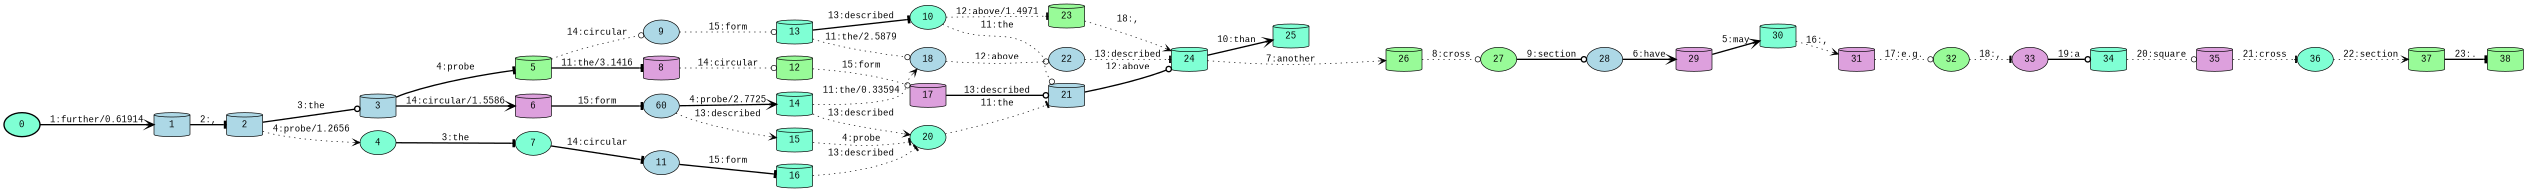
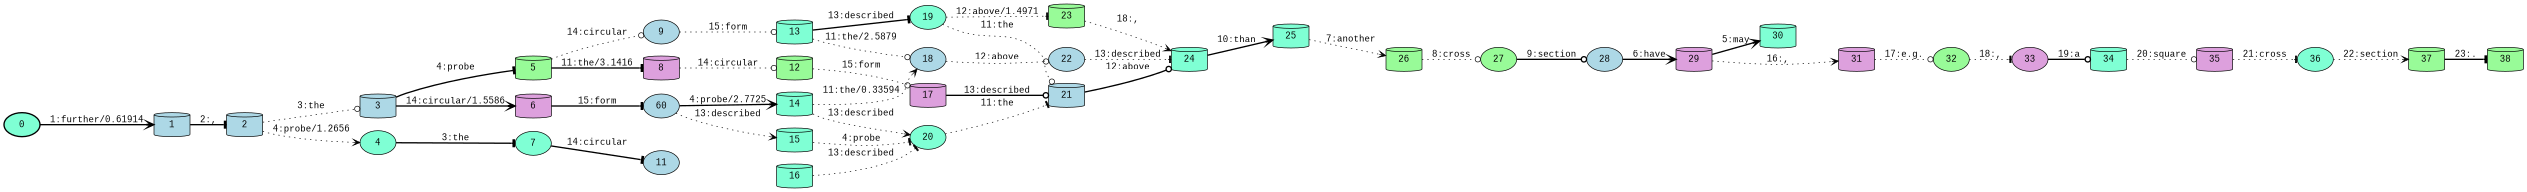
node "10": label "10" -> "19"
edge "30" -> "31": now "29" -> "31"
edge "24" -> "26": now "25" -> "26"
edge "2" -> "3": style bold -> dotted
edge "11" -> "16": removed, label "15:form"
